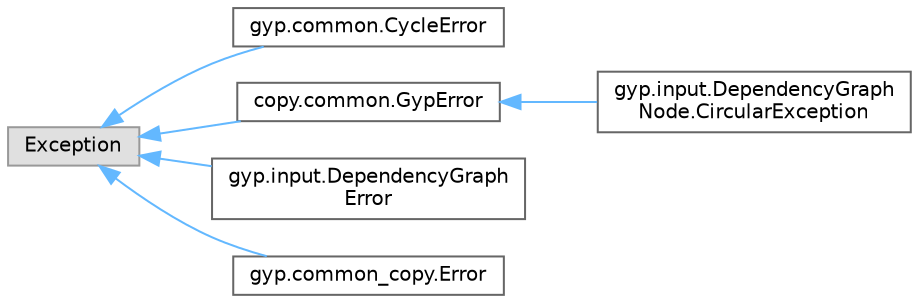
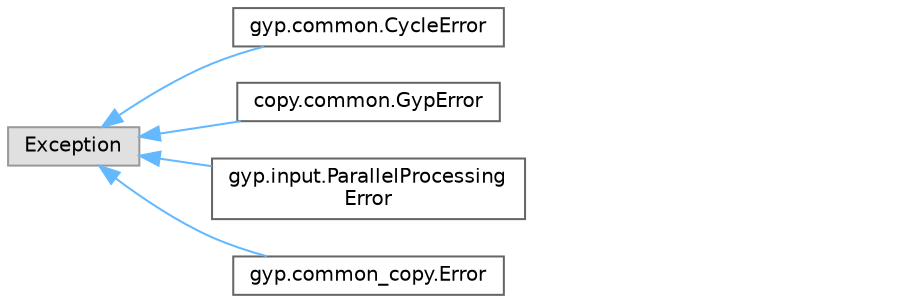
node "gyp.input.DependencyGraph Node.CircularException": removed
node "gyp.input.DependencyGraph Error": label "gyp.input.DependencyGraph Error" -> "gyp.input.ParallelProcessing Error"
